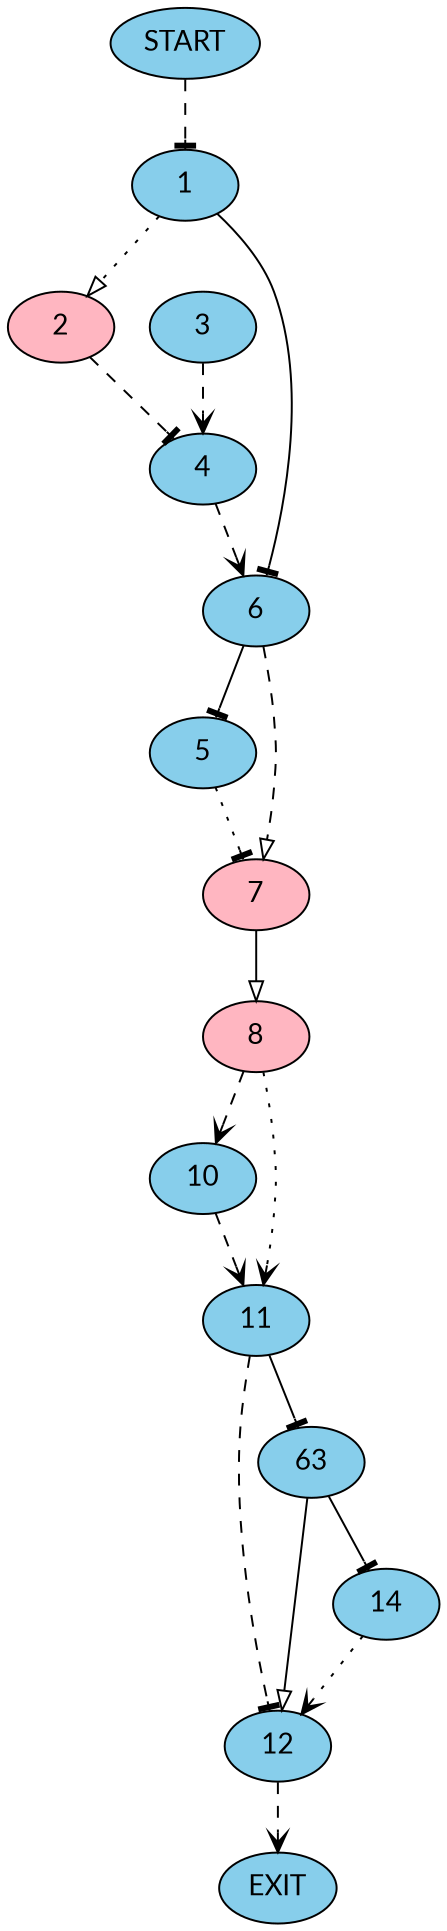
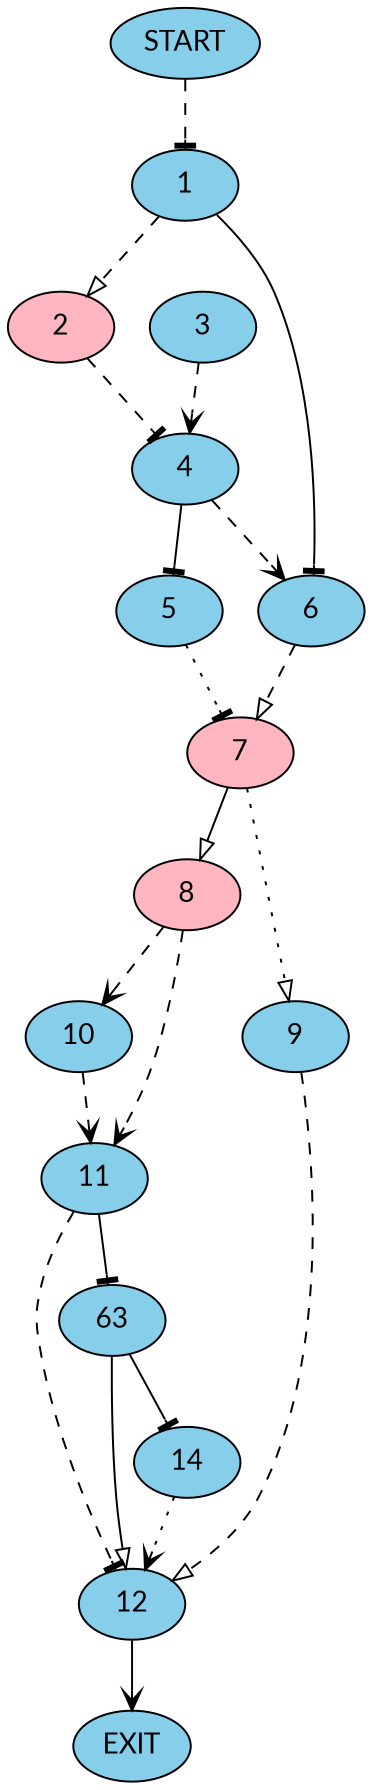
edge "1" -> "2": style dotted -> dashed
edge "6" -> "5": now "4" -> "5"
node "9": added
edge "8" -> "11": style dotted -> dashed
edge "12" -> "EXIT": style dashed -> solid
